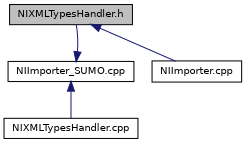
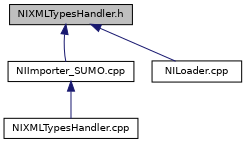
edge "NIXMLTypesHandler.h" -> "NIImporter_SUMO.cpp": reversed
node "NIImporter.cpp": label "NIImporter.cpp" -> "NILoader.cpp"
